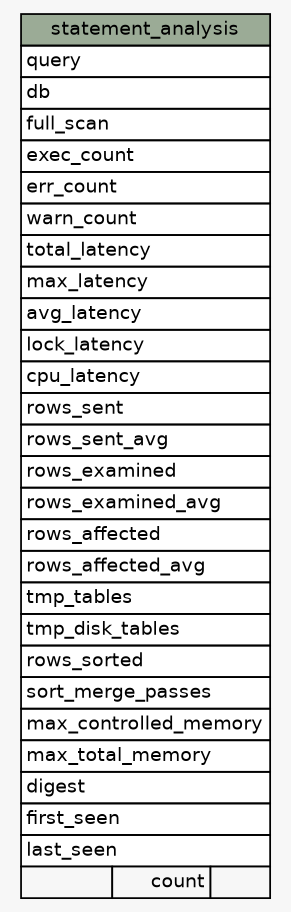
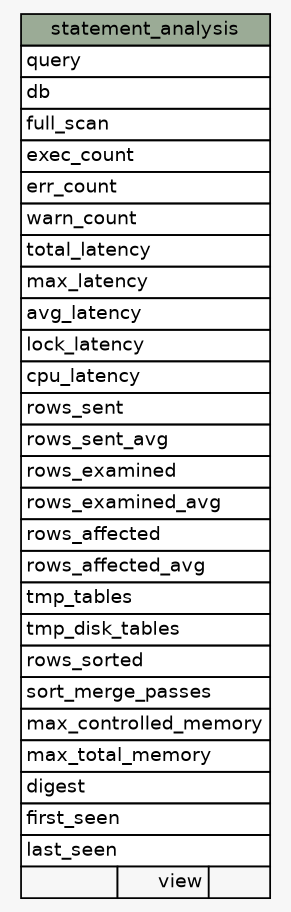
node "statement_analysis": text "count" -> "view"
